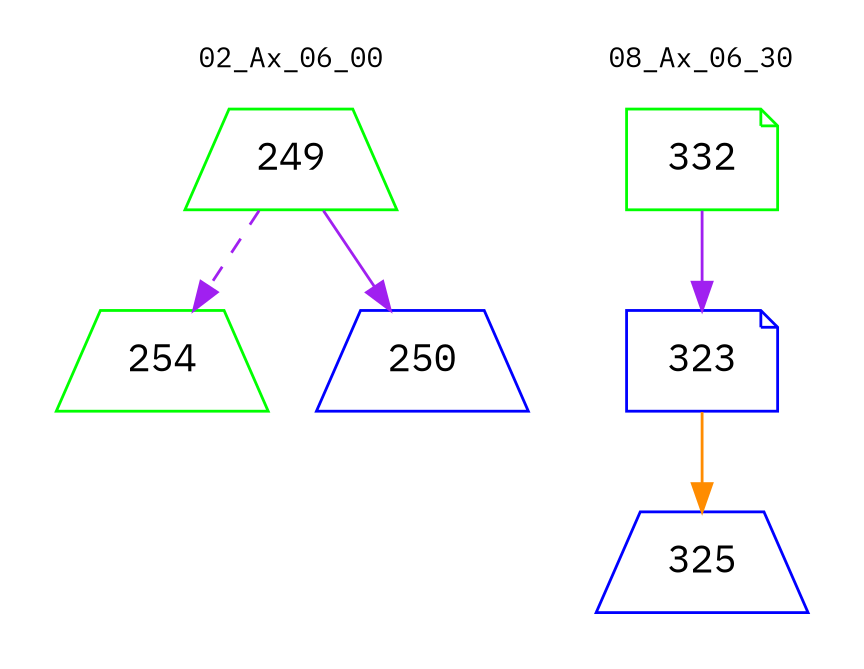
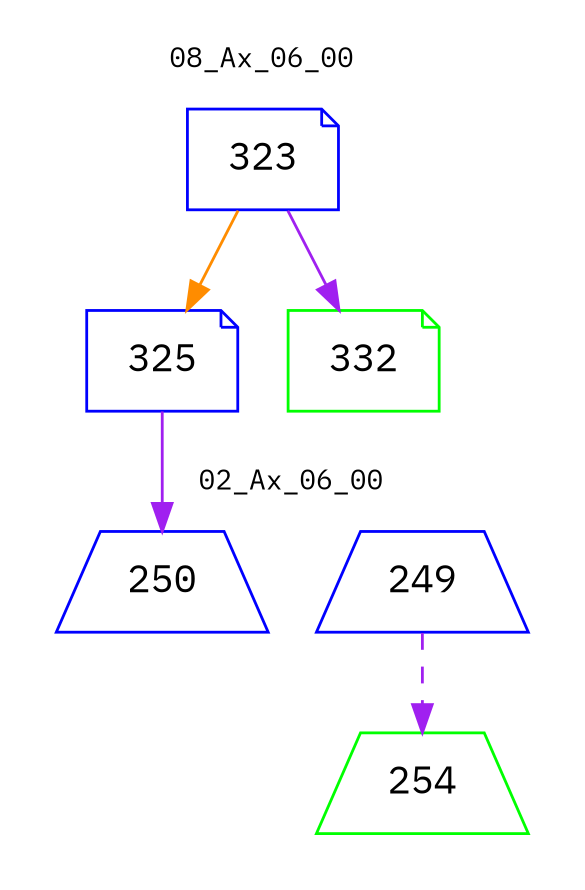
cluster "08_Ax_06_30": label "08_Ax_06_30" -> "08_Ax_06_00"
node "249": color green -> blue
edge "332" -> "323": reversed
edge "249" -> "250": now "325" -> "250"
node "325": shape trapezium -> note
